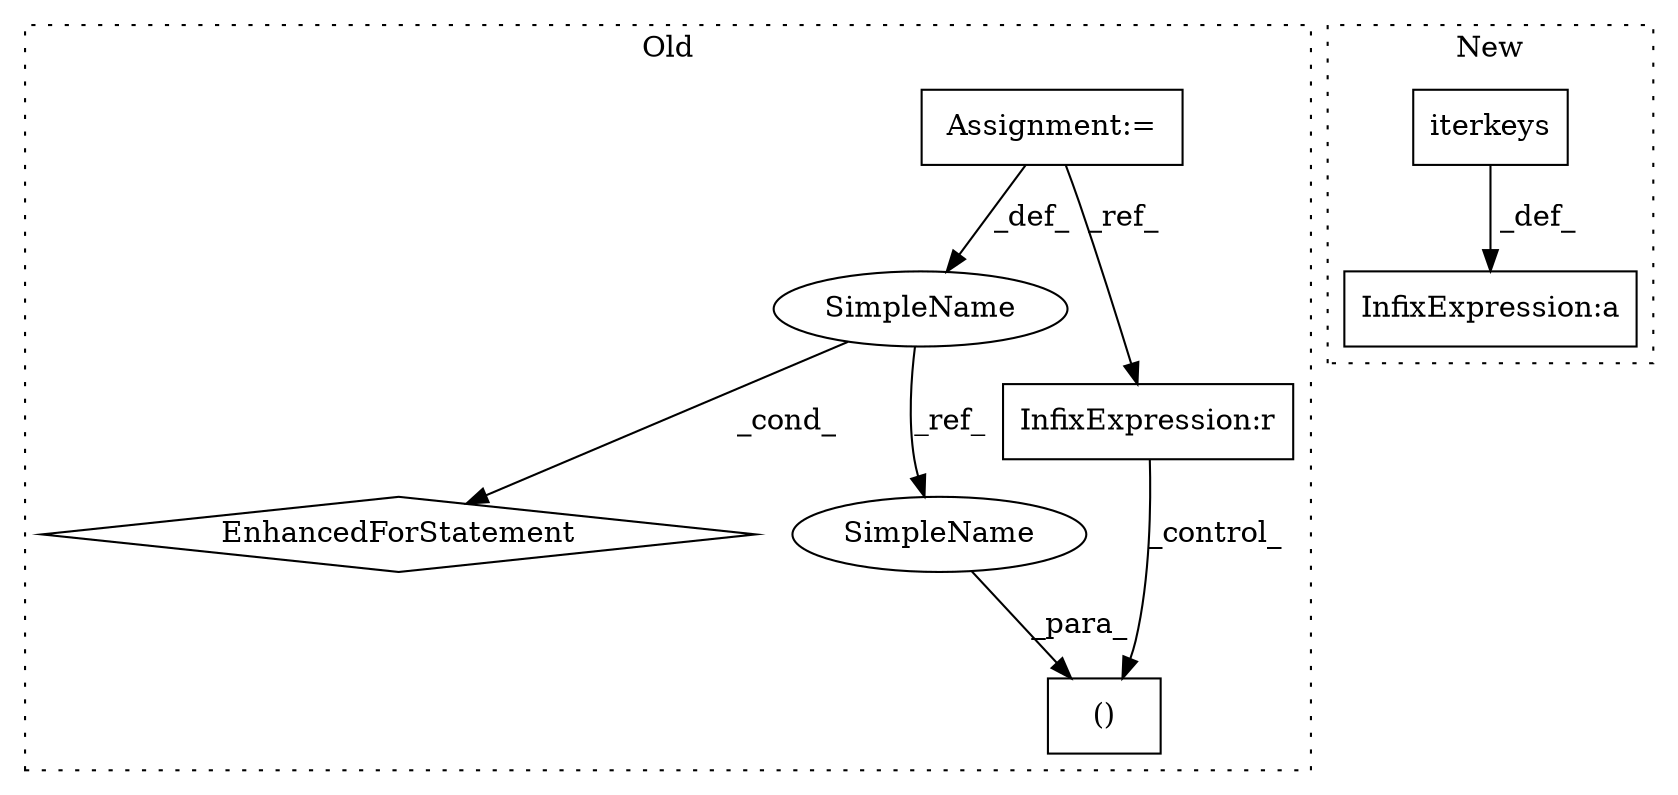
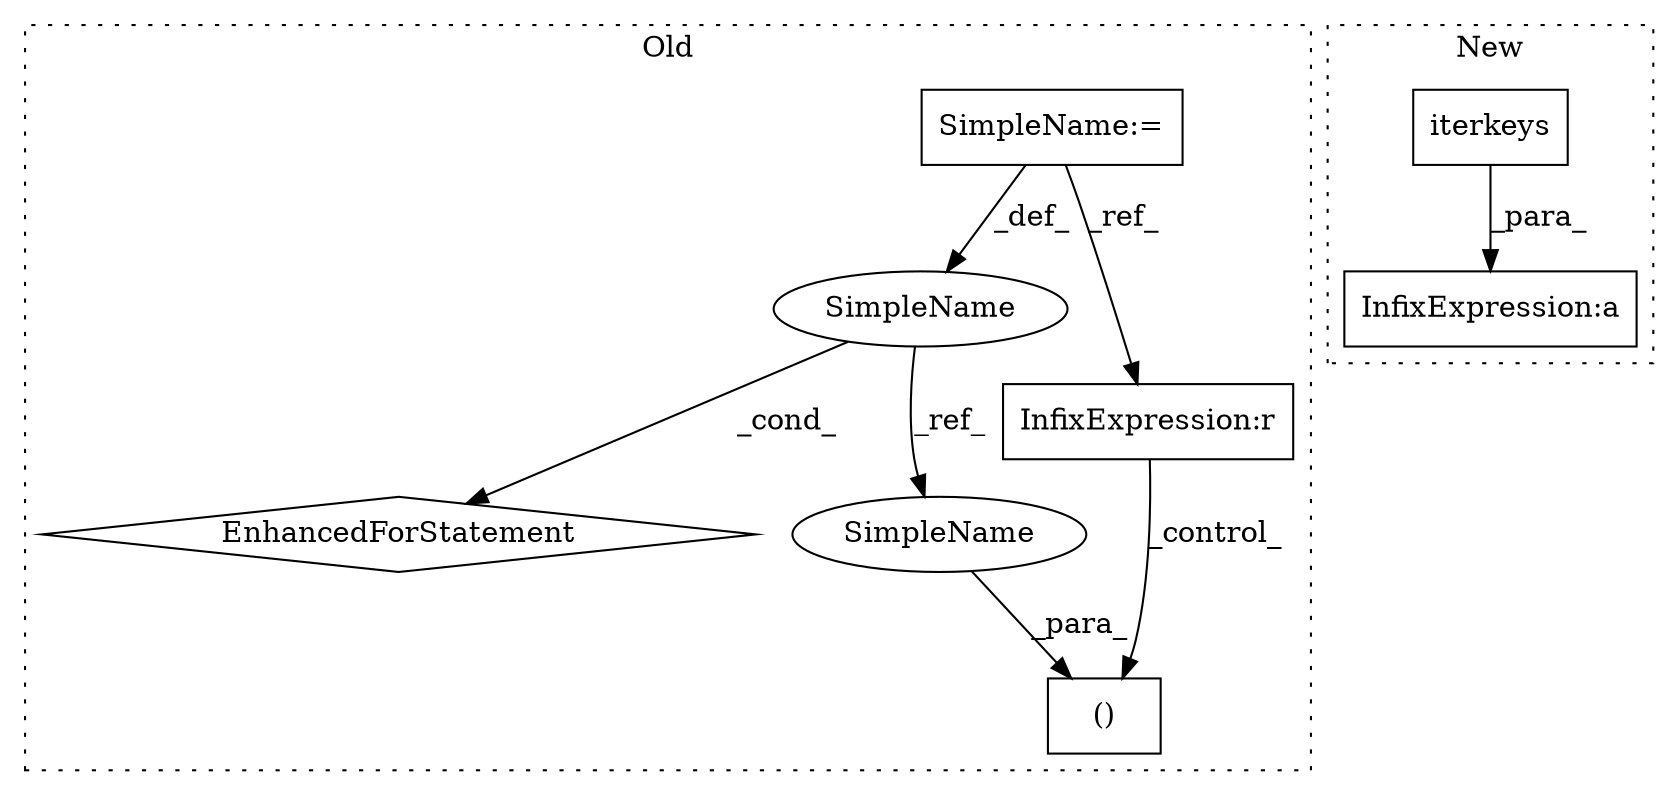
node "Assignment:=": label "Assignment:=" -> "SimpleName:="
edge "iterkeys" -> "InfixExpression:a": label "_def_" -> "_para_"
